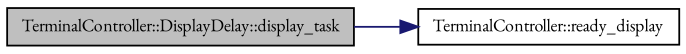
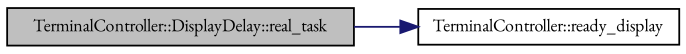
node "TerminalController::DisplayDelay::display_task": label "TerminalController::DisplayDelay::display_task" -> "TerminalController::DisplayDelay::real_task"
